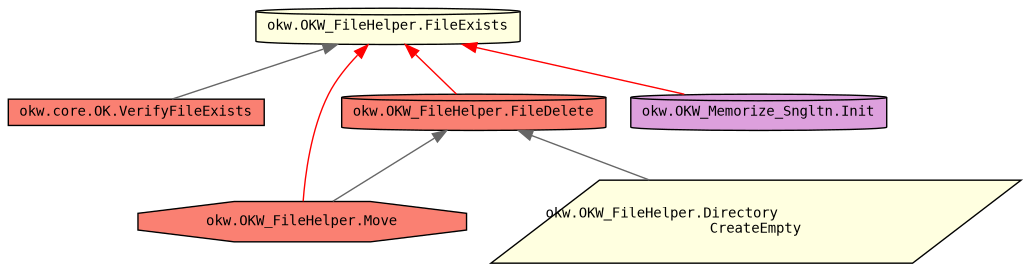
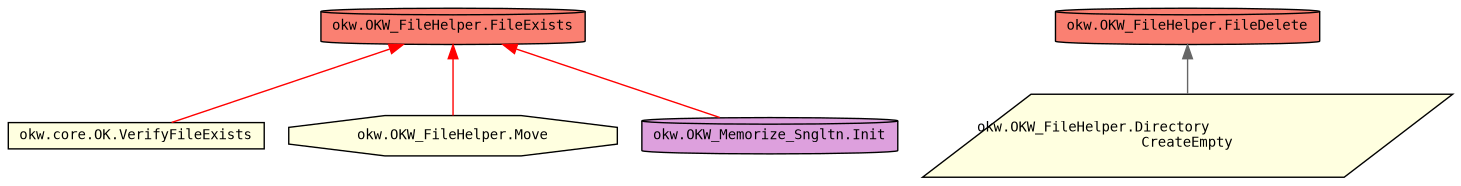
node "okw.OKW_FileHelper.FileExists": fillcolor lightyellow -> salmon
edge "okw.core.OK.VerifyFileExists" -> "okw.OKW_FileHelper.FileExists": color gray40 -> red
edge "okw.OKW_FileHelper.FileDelete" -> "okw.OKW_FileHelper.FileExists": removed
node "okw.core.OK.VerifyFileExists": fillcolor salmon -> lightyellow
edge "okw.OKW_FileHelper.Move" -> "okw.OKW_FileHelper.FileDelete": removed
node "okw.OKW_FileHelper.Move": fillcolor salmon -> lightyellow
